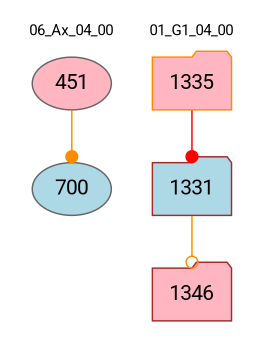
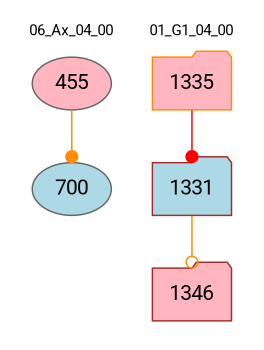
node "451": label "451" -> "455"
